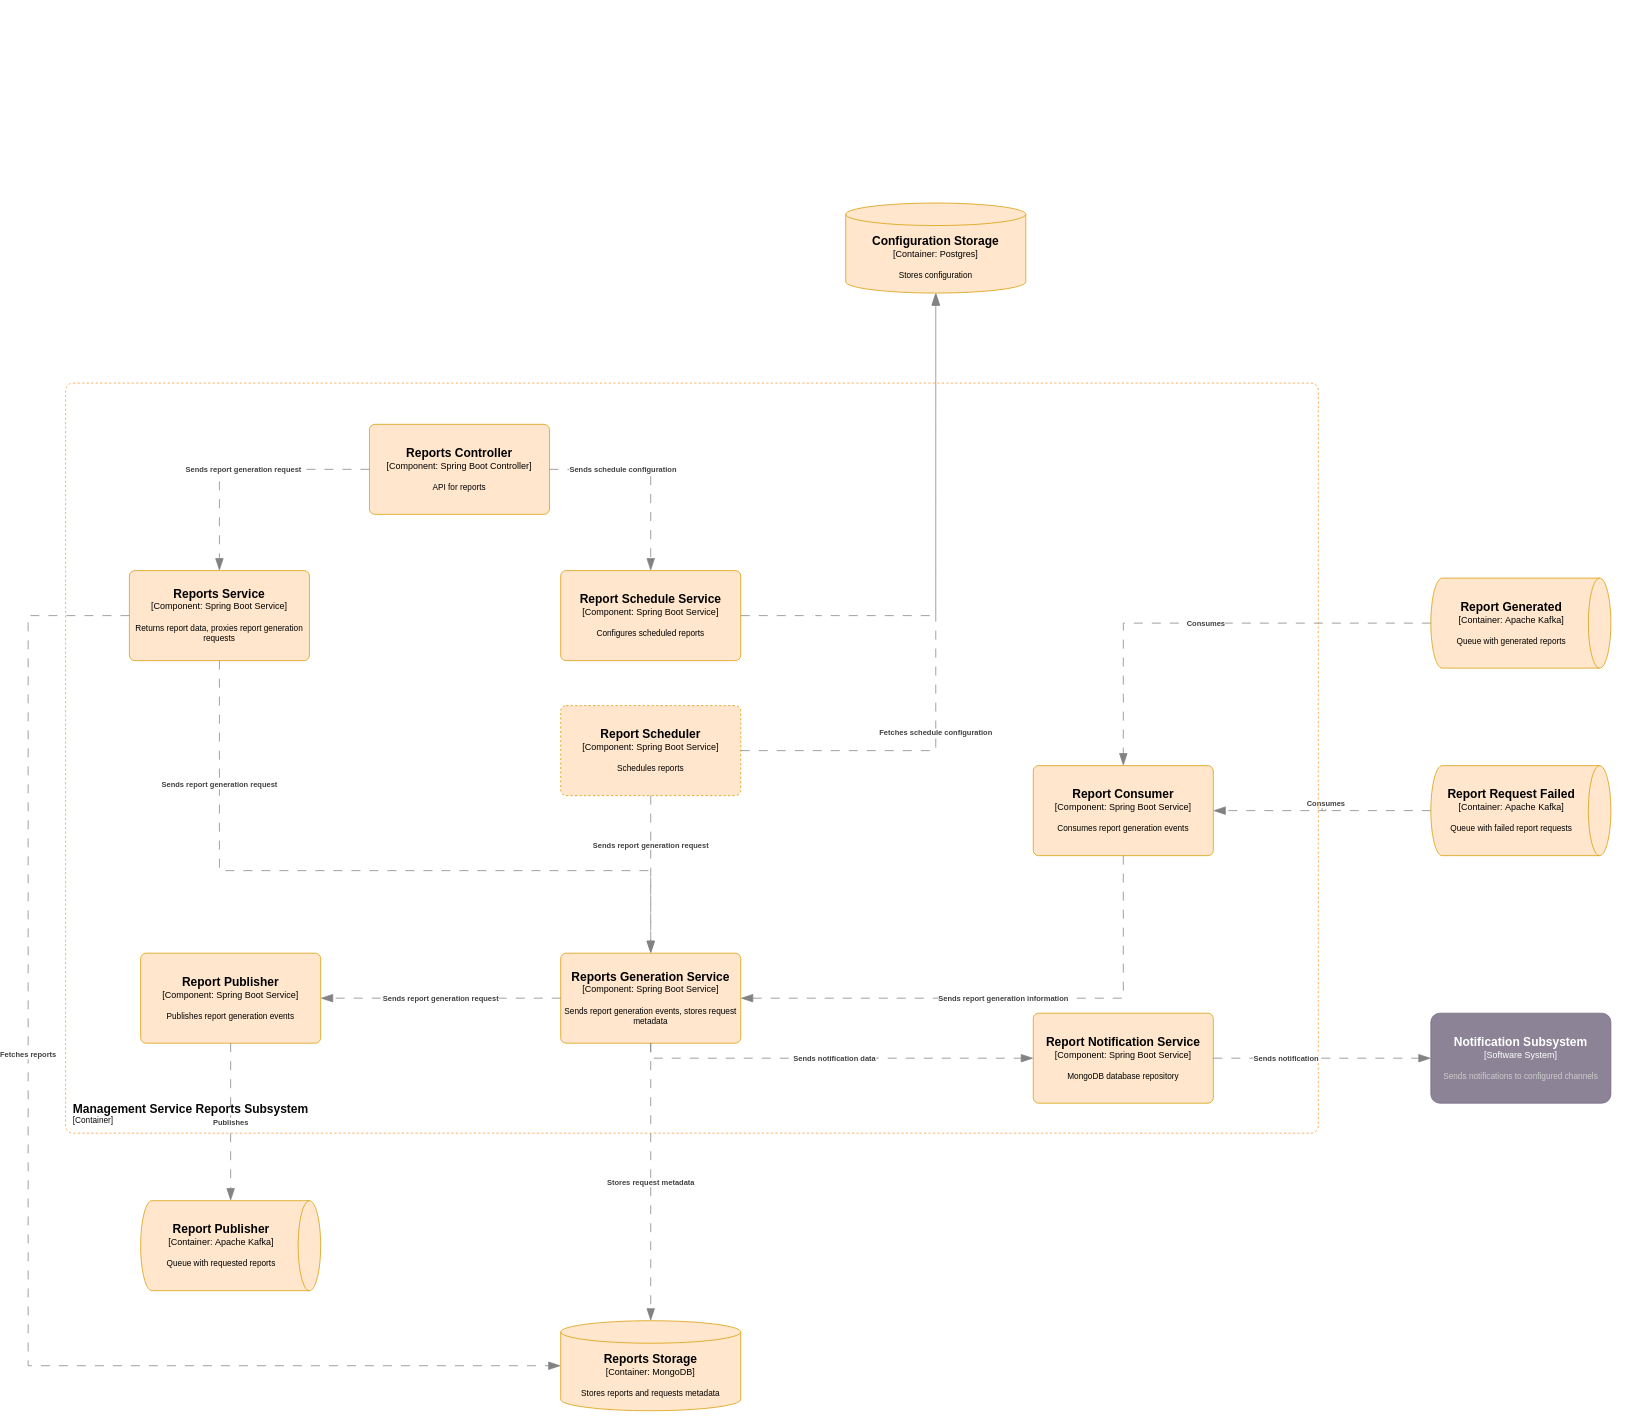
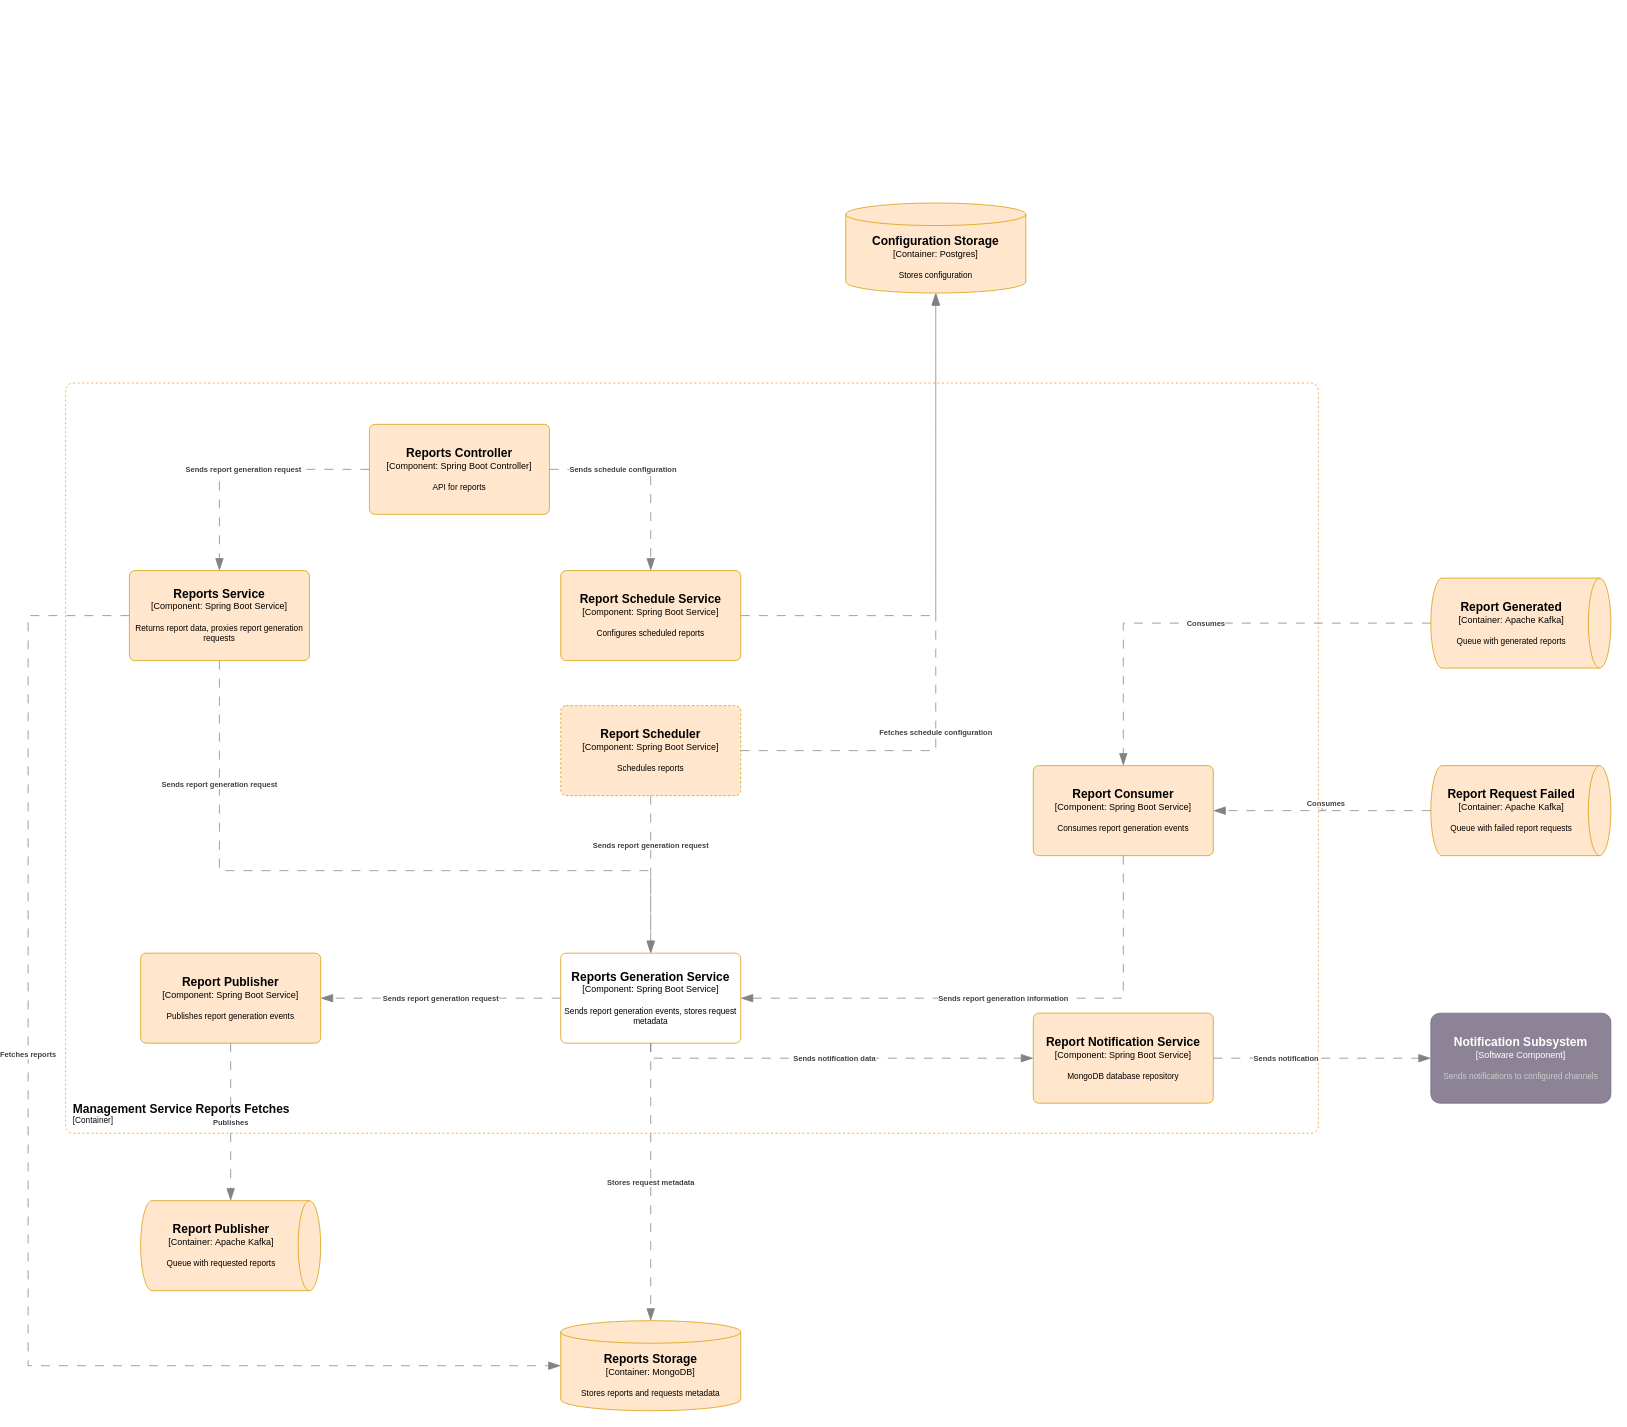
node "Reports Generation Service [Component: Spring Boot Service] Sends report generation events, stores request metadata": fillcolor #ffe6cc -> #ffffff
node "Notification Subsystem [Software System] Sends notifications to configured channels": label "Notification Subsystem [Software System] Sends notifications to configured channels" -> "Notification Subsystem [Software Component] Sends notifications to configured channels"
node "Management Service Reports Subsystem [Container]": label "Management Service Reports Subsystem [Container]" -> "Management Service Reports Fetches [Container]"
